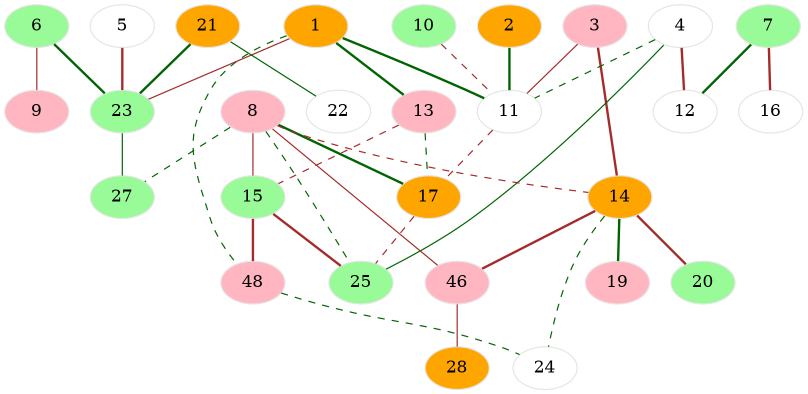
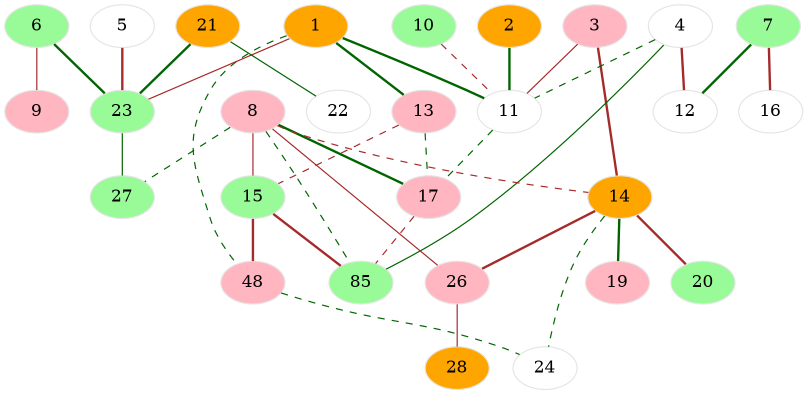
edge "11" -- "17": color brown -> darkgreen
node "17": fillcolor orange -> lightpink
node "25": label "25" -> "85"
node "46": label "46" -> "26"
